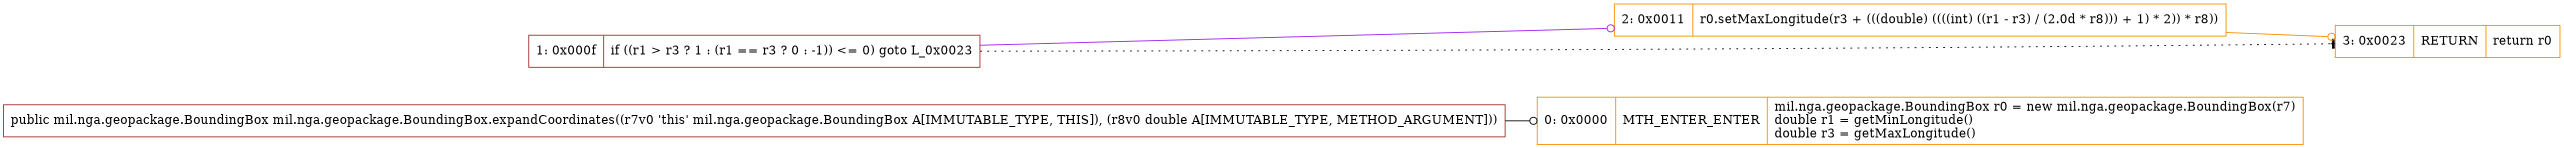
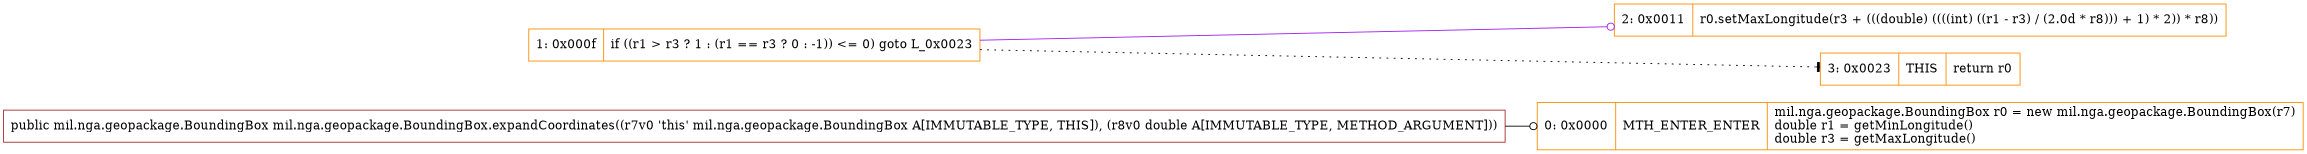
edge "2: 0x0011" -> "3: 0x0023": removed
node "3: 0x0023": text "RETURN" -> "THIS"
node "1: 0x000f": color brown -> darkorange
